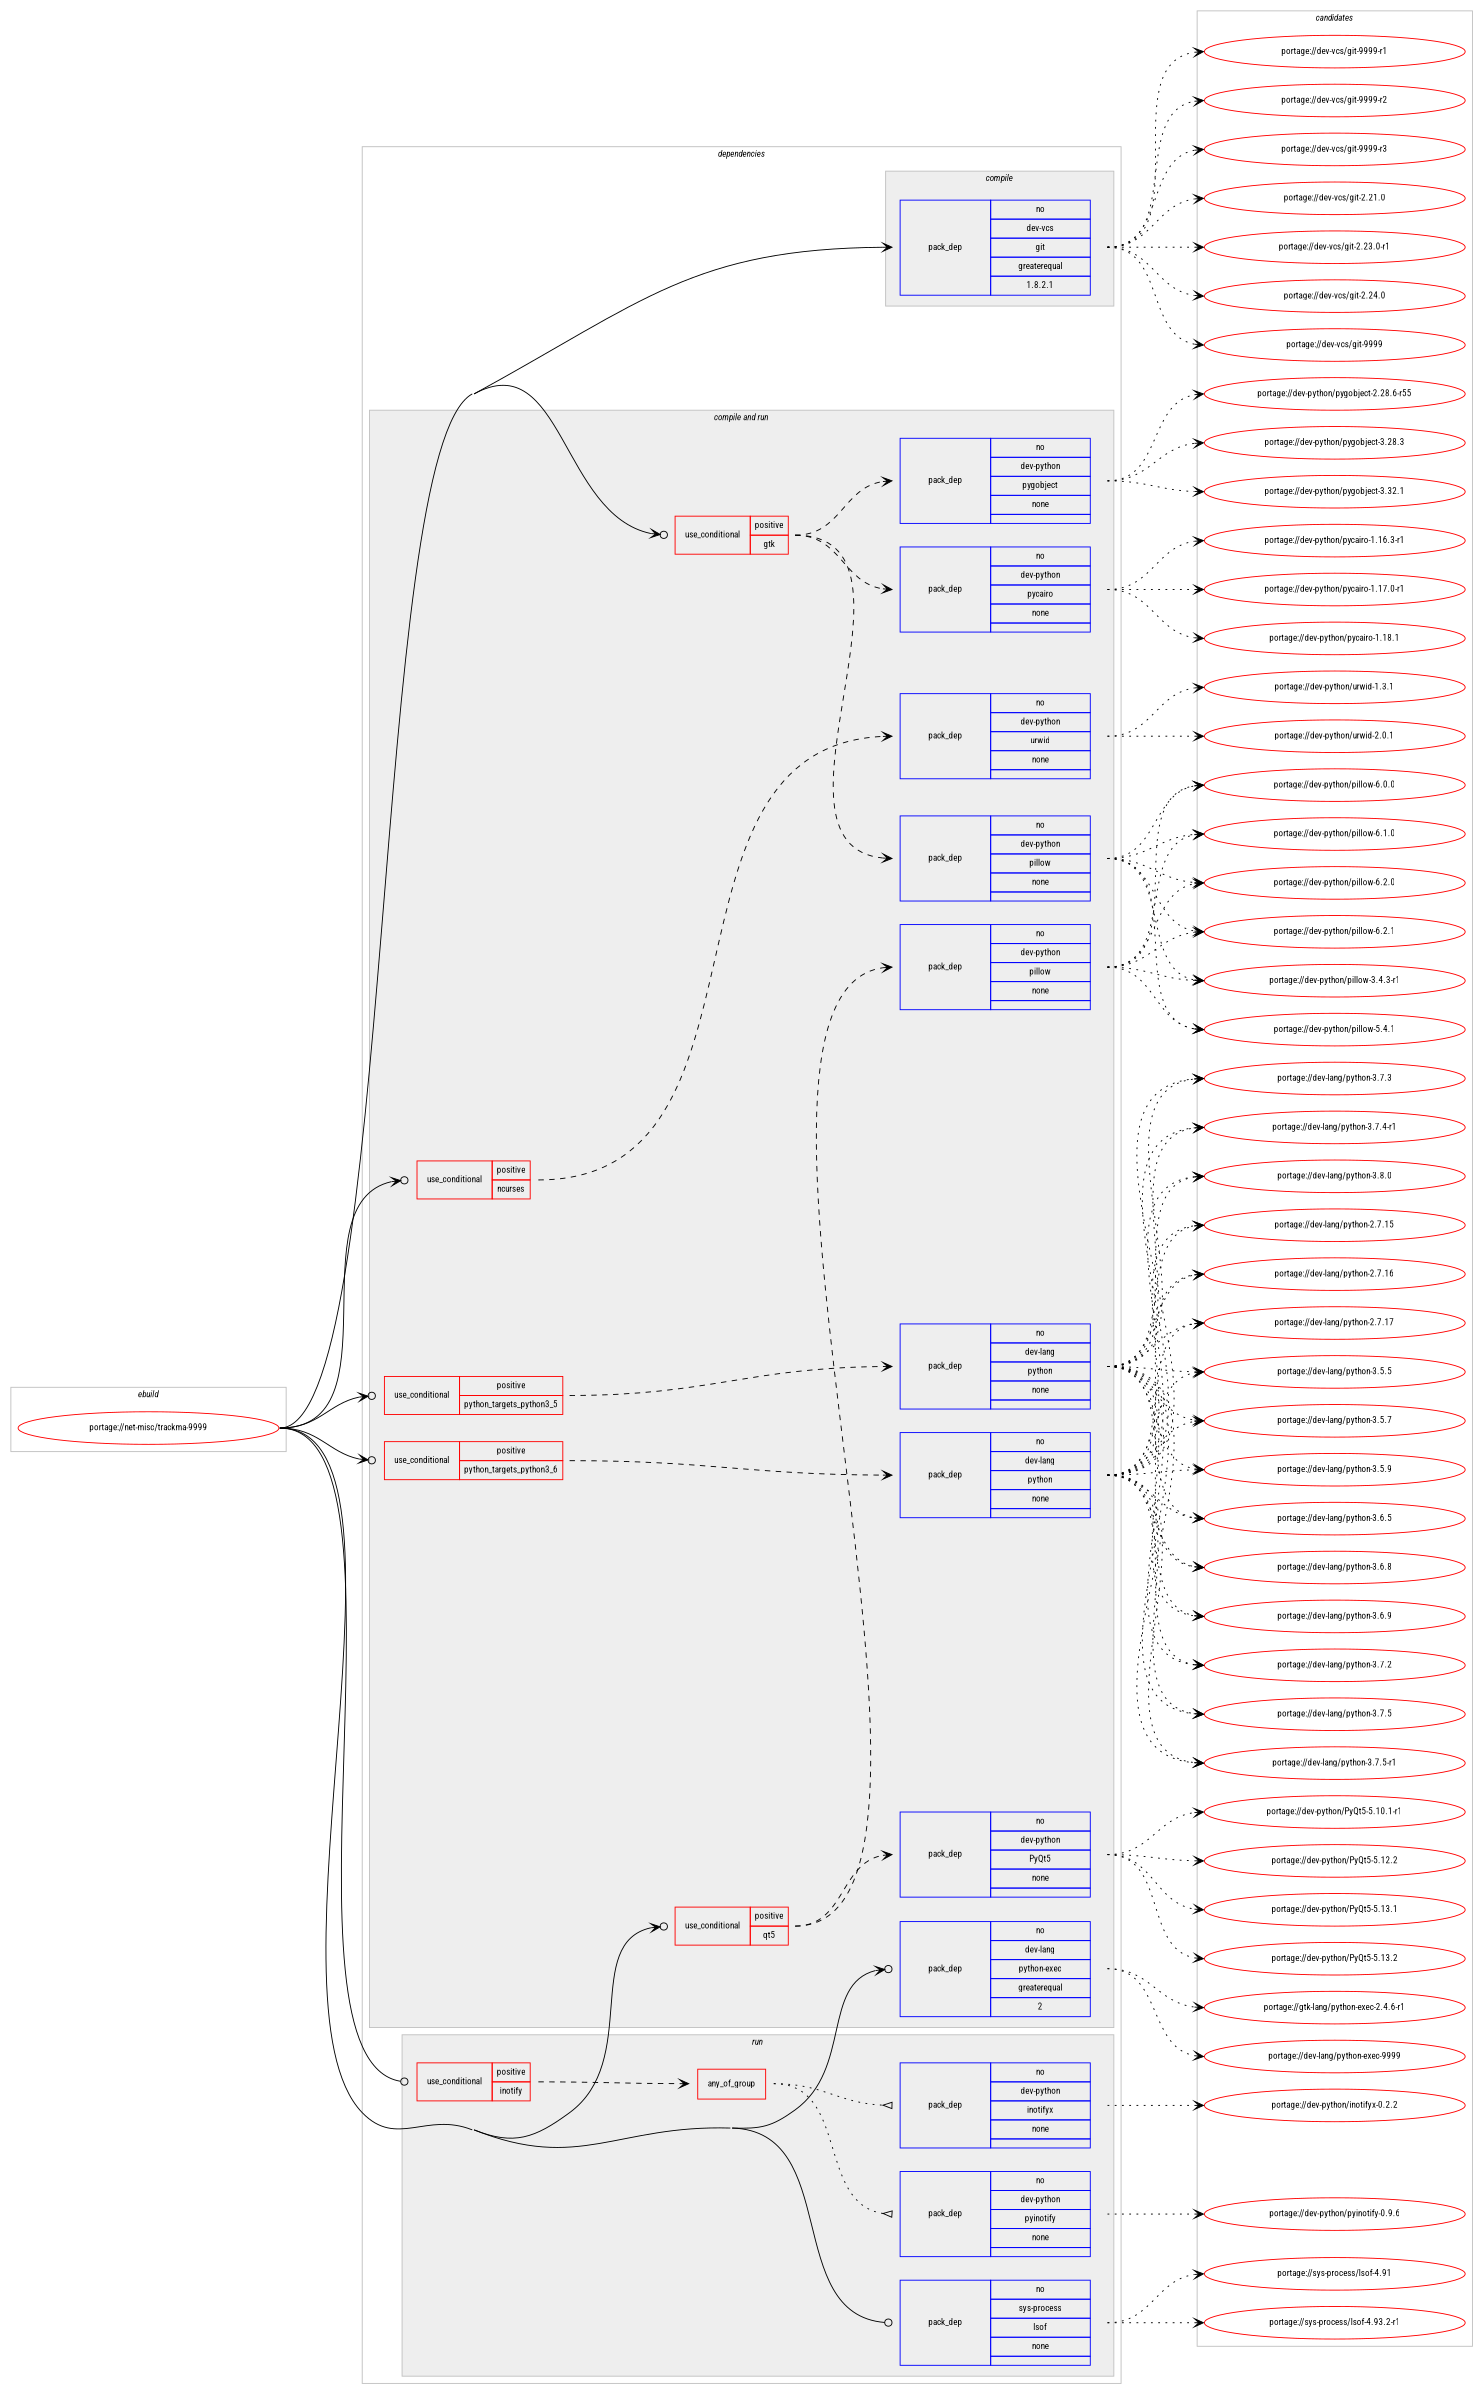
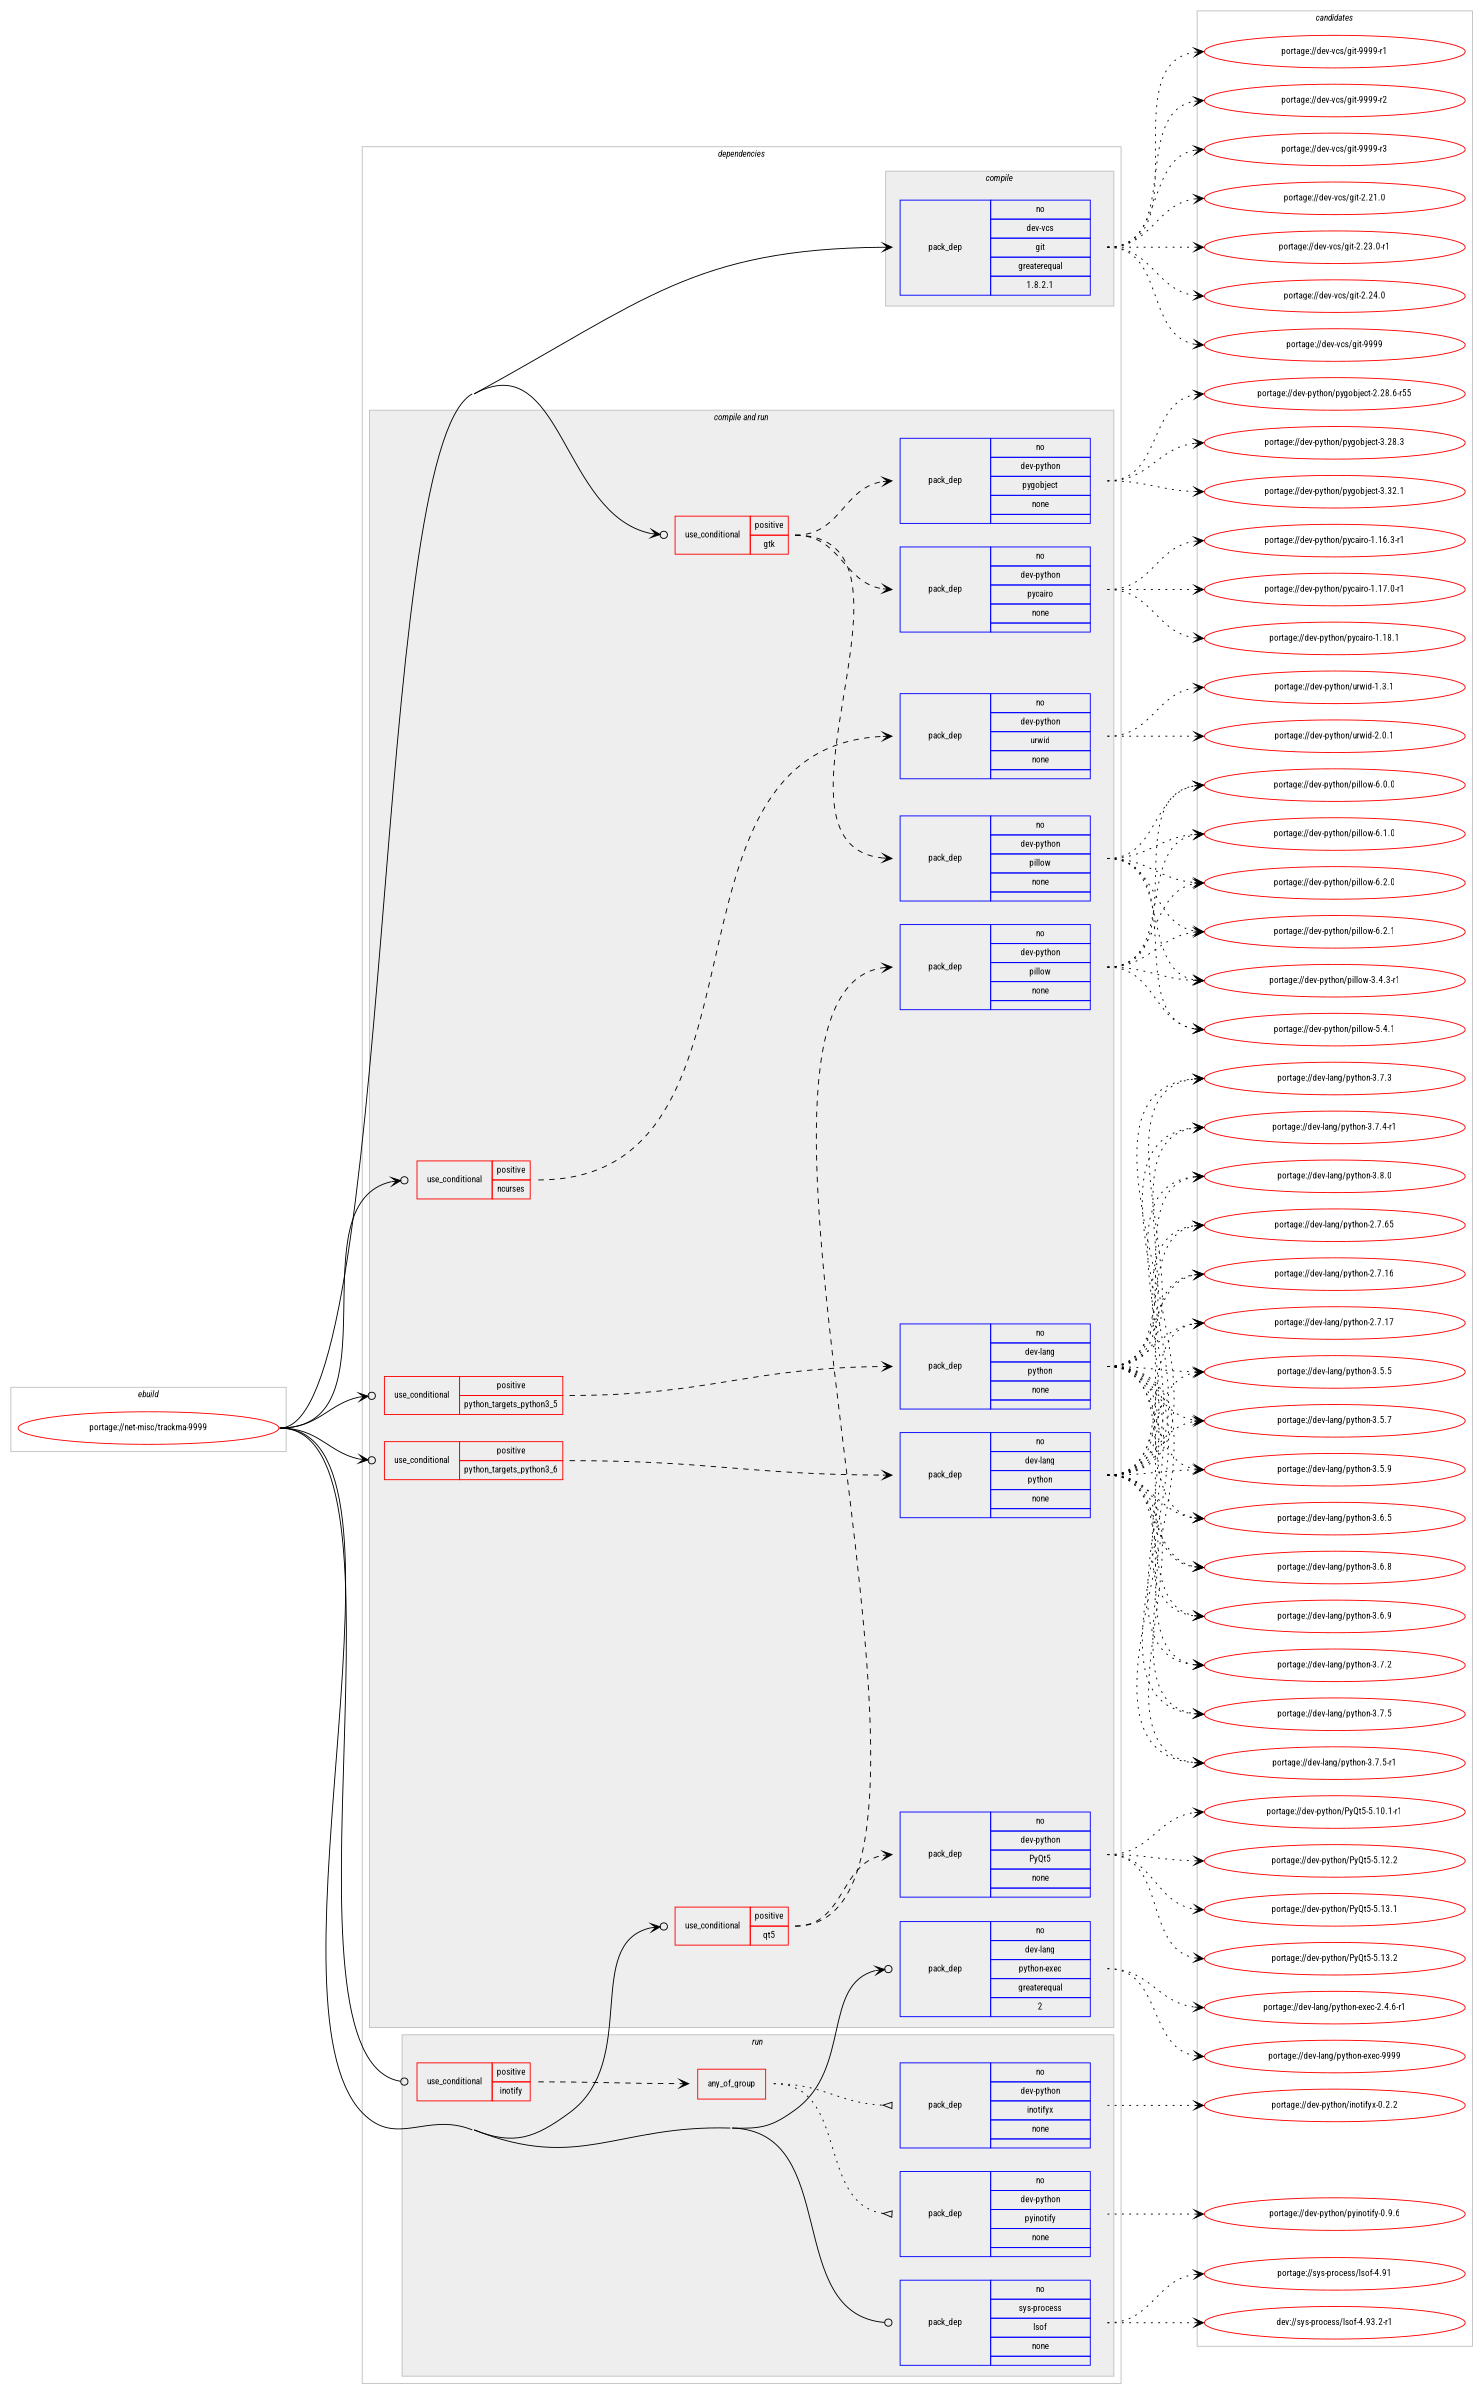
node "portage://dev-lang/python-2.7.15": label "portage://dev-lang/python-2.7.15" -> "portage://dev-lang/python-2.7.65"
node "portage://gtk-lang/python-exec-2.4.6-r1": label "portage://gtk-lang/python-exec-2.4.6-r1" -> "portage://dev-lang/python-exec-2.4.6-r1"
node "portage://sys-process/lsof-4.93.2-r1": label "portage://sys-process/lsof-4.93.2-r1" -> "dev://sys-process/lsof-4.93.2-r1"
